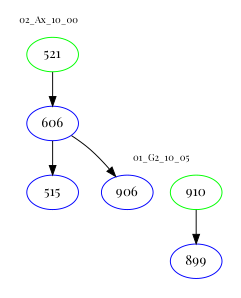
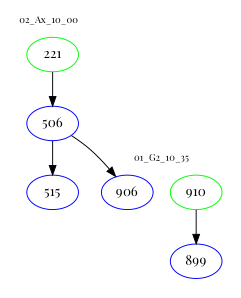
node "521": label "521" -> "221"
node "606": label "606" -> "506"
cluster "01_G2_10_05": label "01_G2_10_05" -> "01_G2_10_35"
